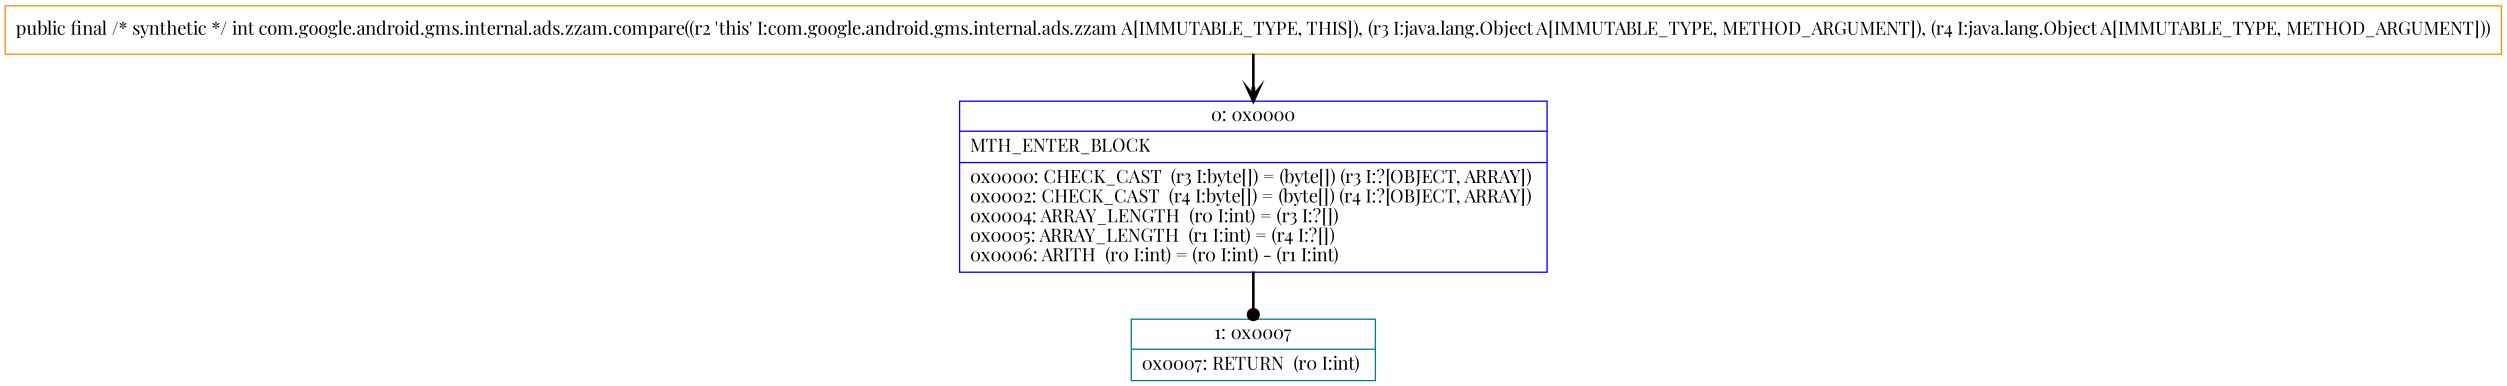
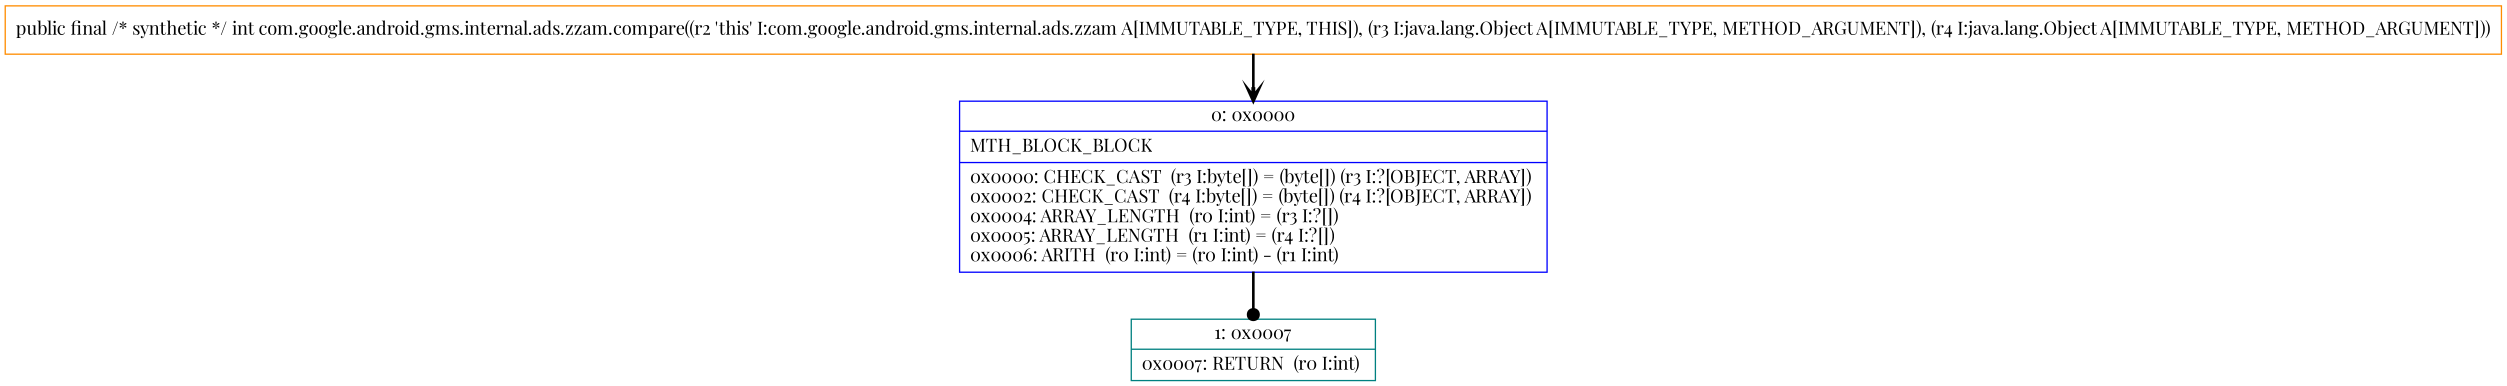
node "0: 0x0000": text "MTH_ENTER_BLOCK" -> "MTH_BLOCK_BLOCK"
